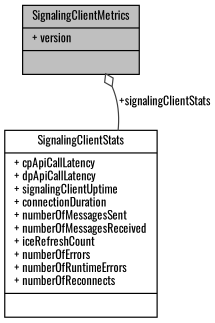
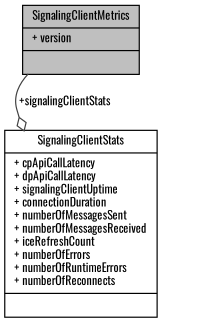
edge "SignalingClientStats" -> "SignalingClientMetrics": reversed
